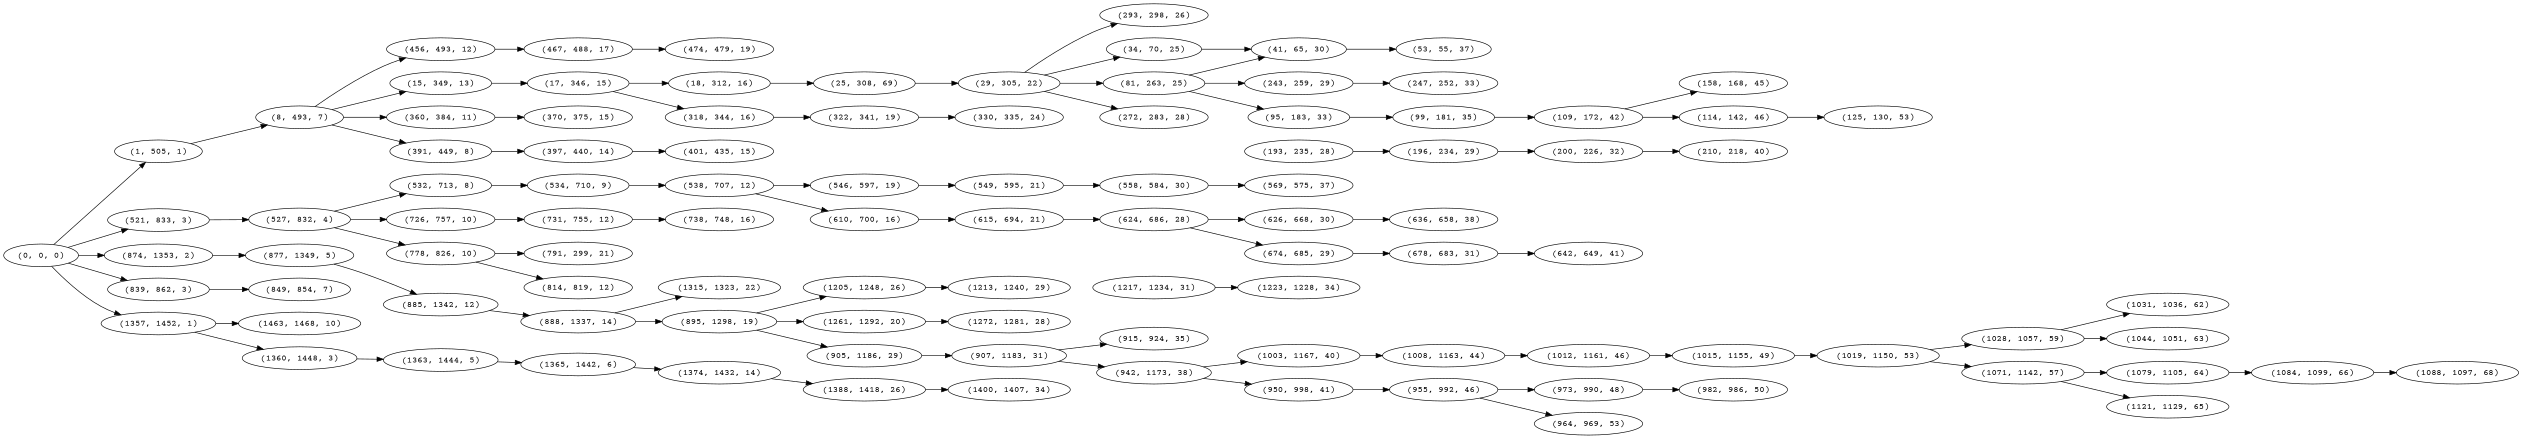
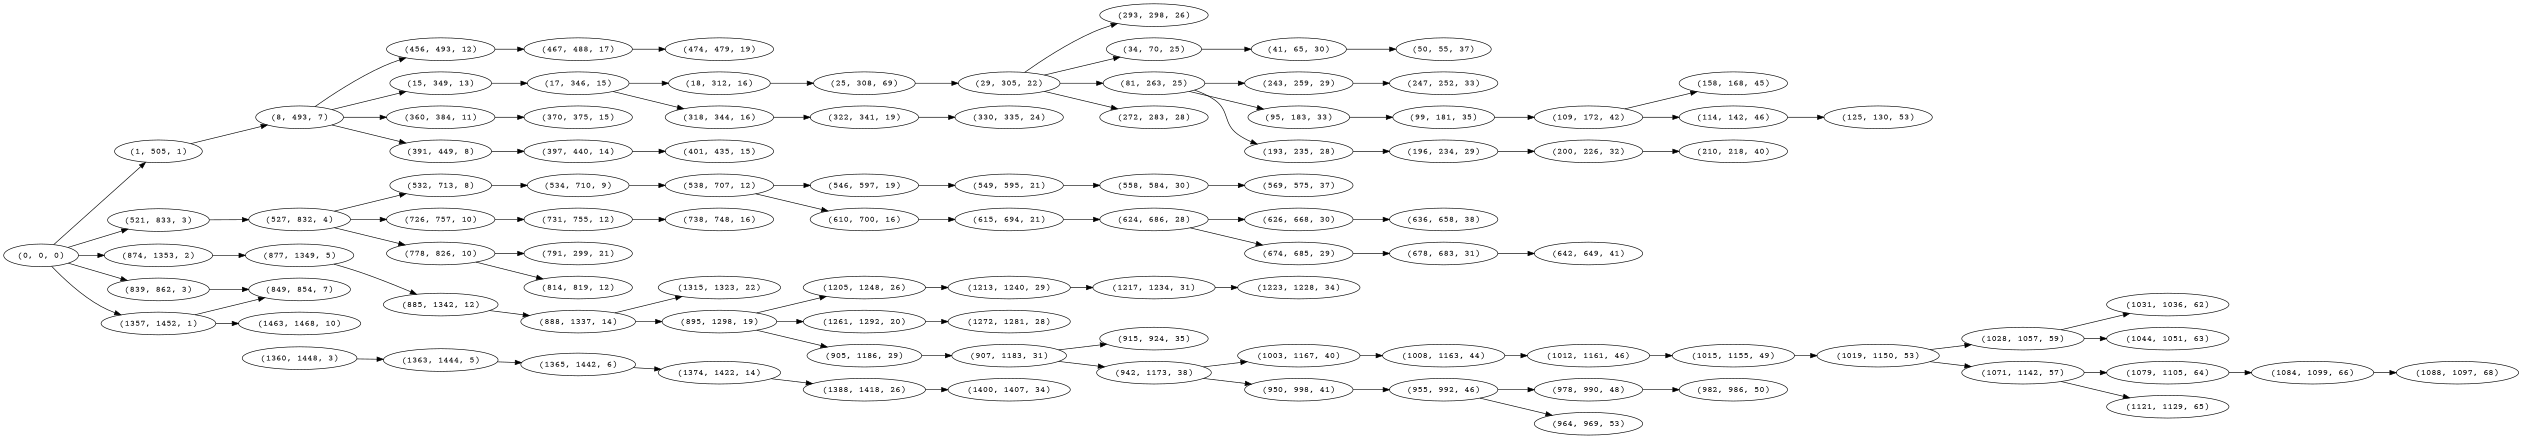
node "(53, 55, 37)": label "(53, 55, 37)" -> "(50, 55, 37)"
edge "(81, 263, 25)" -> "(41, 65, 30)": now "(81, 263, 25)" -> "(193, 235, 28)"
edge "(1213, 1240, 29)" -> "(1217, 1234, 31)": added
edge "(1357, 1452, 1)" -> "(1360, 1448, 3)": now "(1357, 1452, 1)" -> "(849, 854, 7)"
node "(1374, 1432, 14)": label "(1374, 1432, 14)" -> "(1374, 1422, 14)"
node "(973, 990, 48)": label "(973, 990, 48)" -> "(978, 990, 48)"
